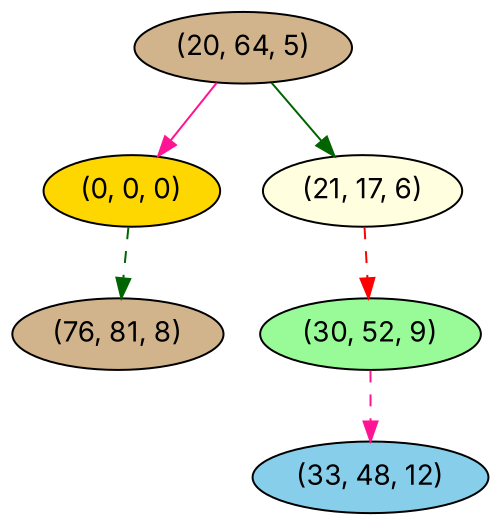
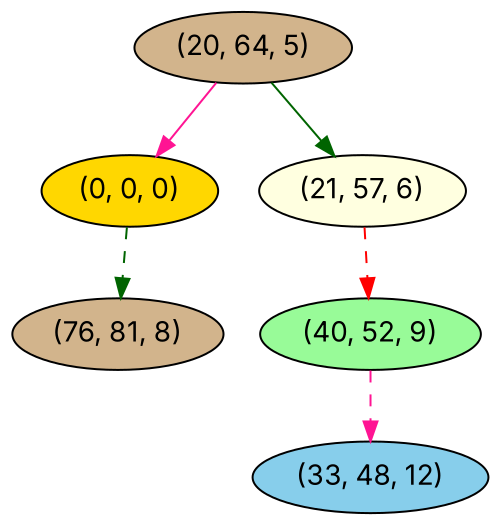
node "(21, 17, 6)": label "(21, 17, 6)" -> "(21, 57, 6)"
node "(30, 52, 9)": label "(30, 52, 9)" -> "(40, 52, 9)"
